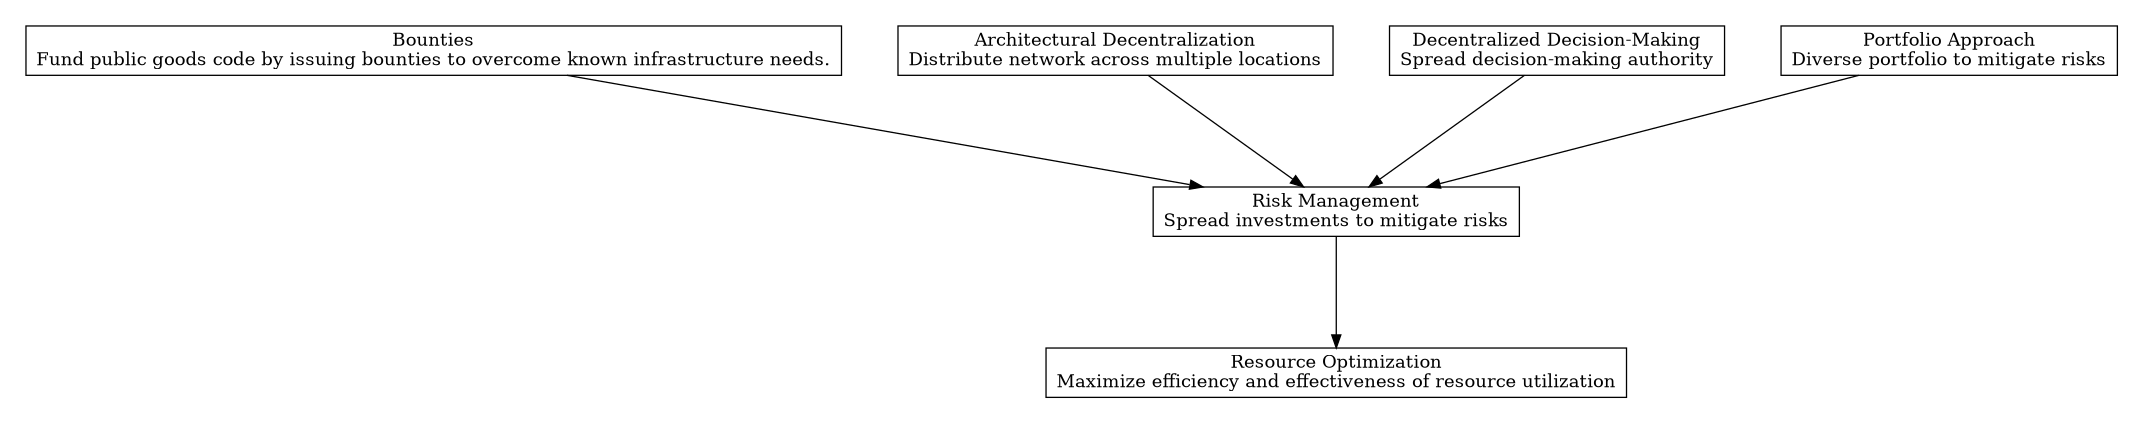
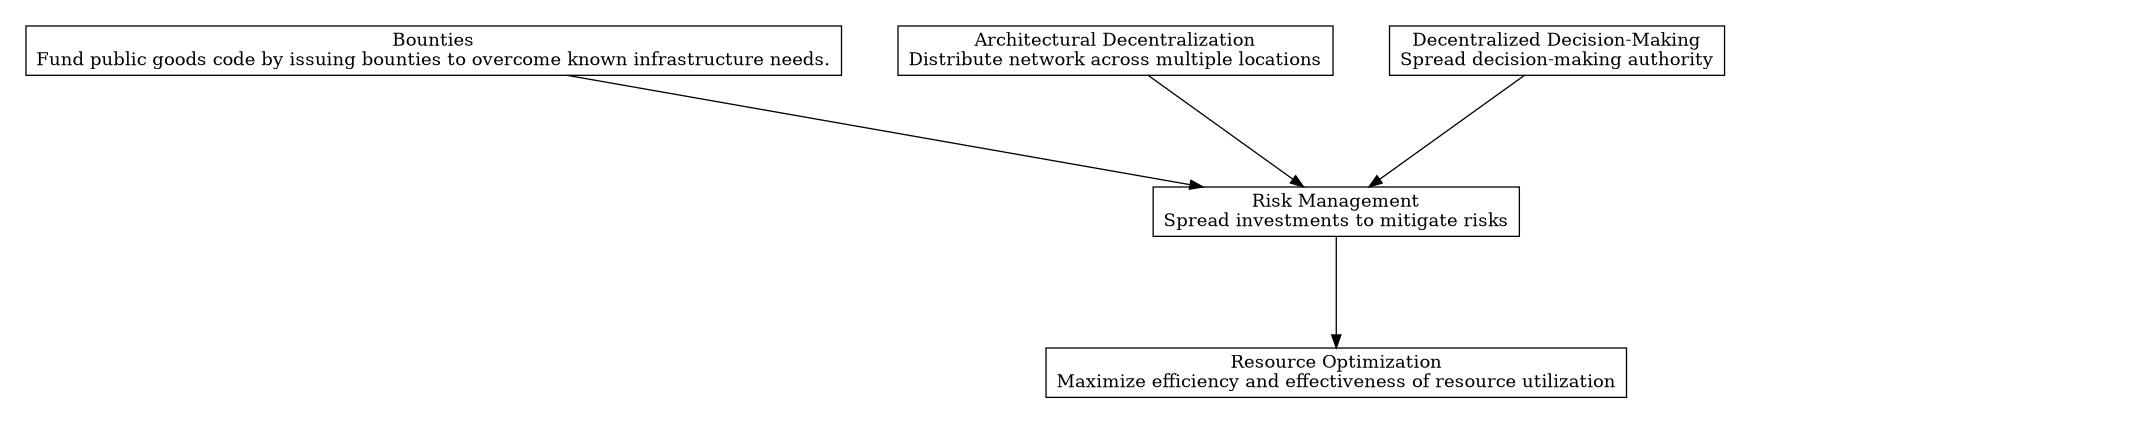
node "Portfolio Approach Diverse portfolio to mitigate risks": removed
